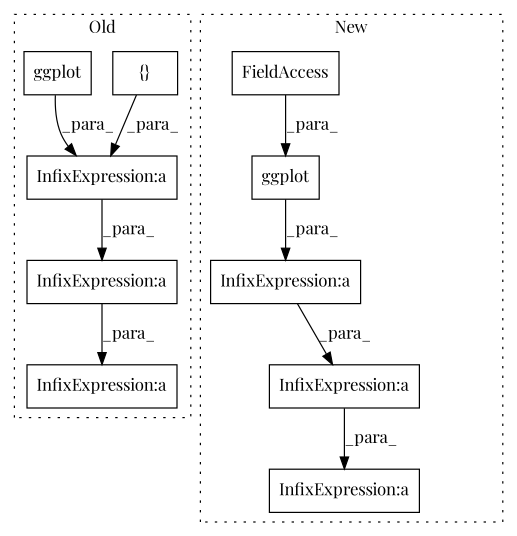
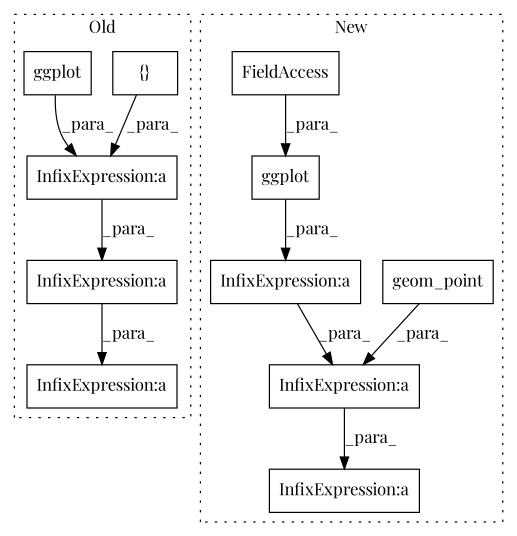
node "geom_point": added
